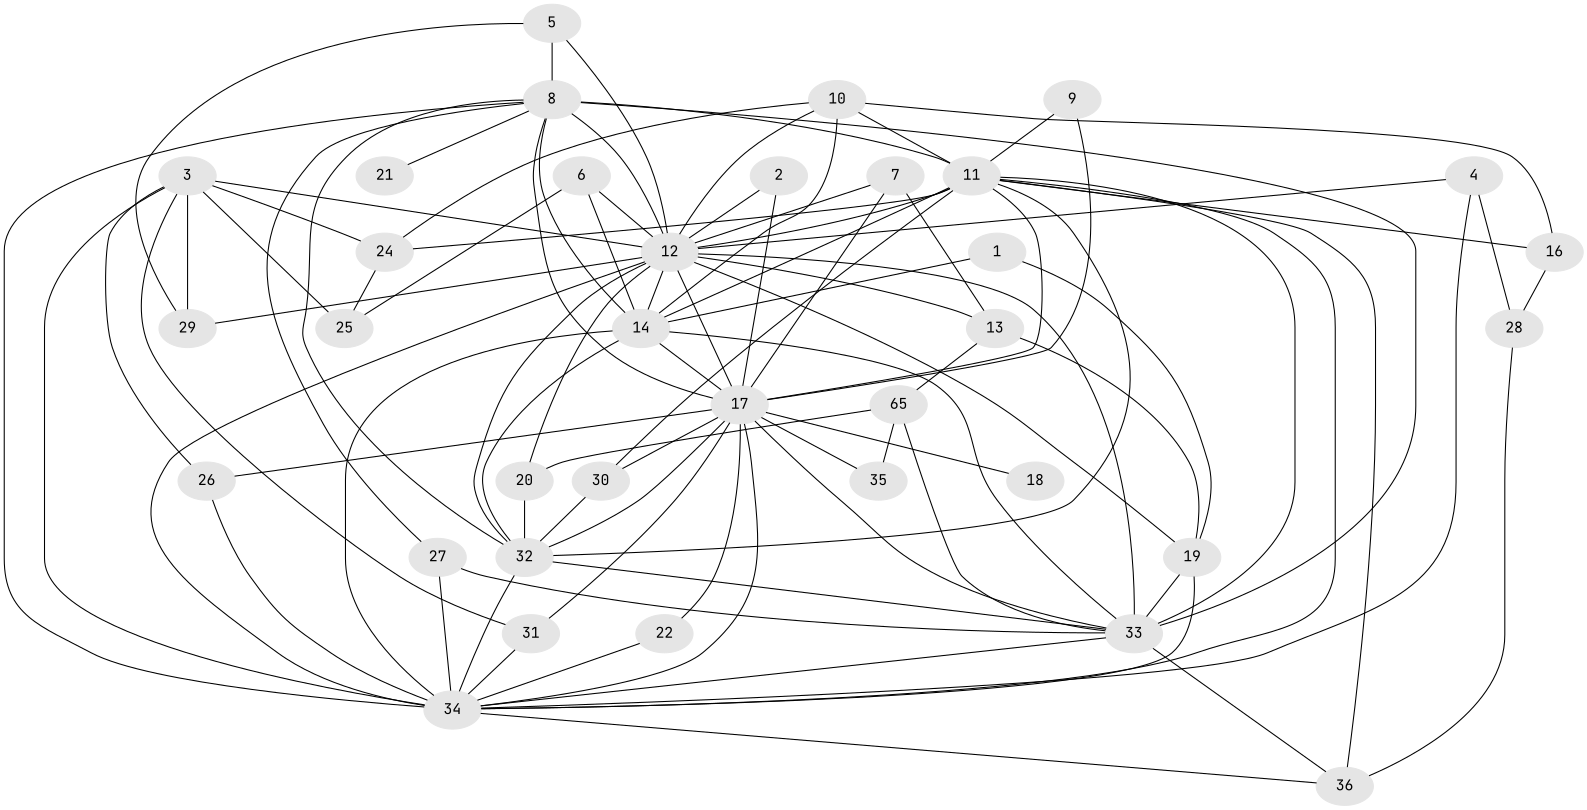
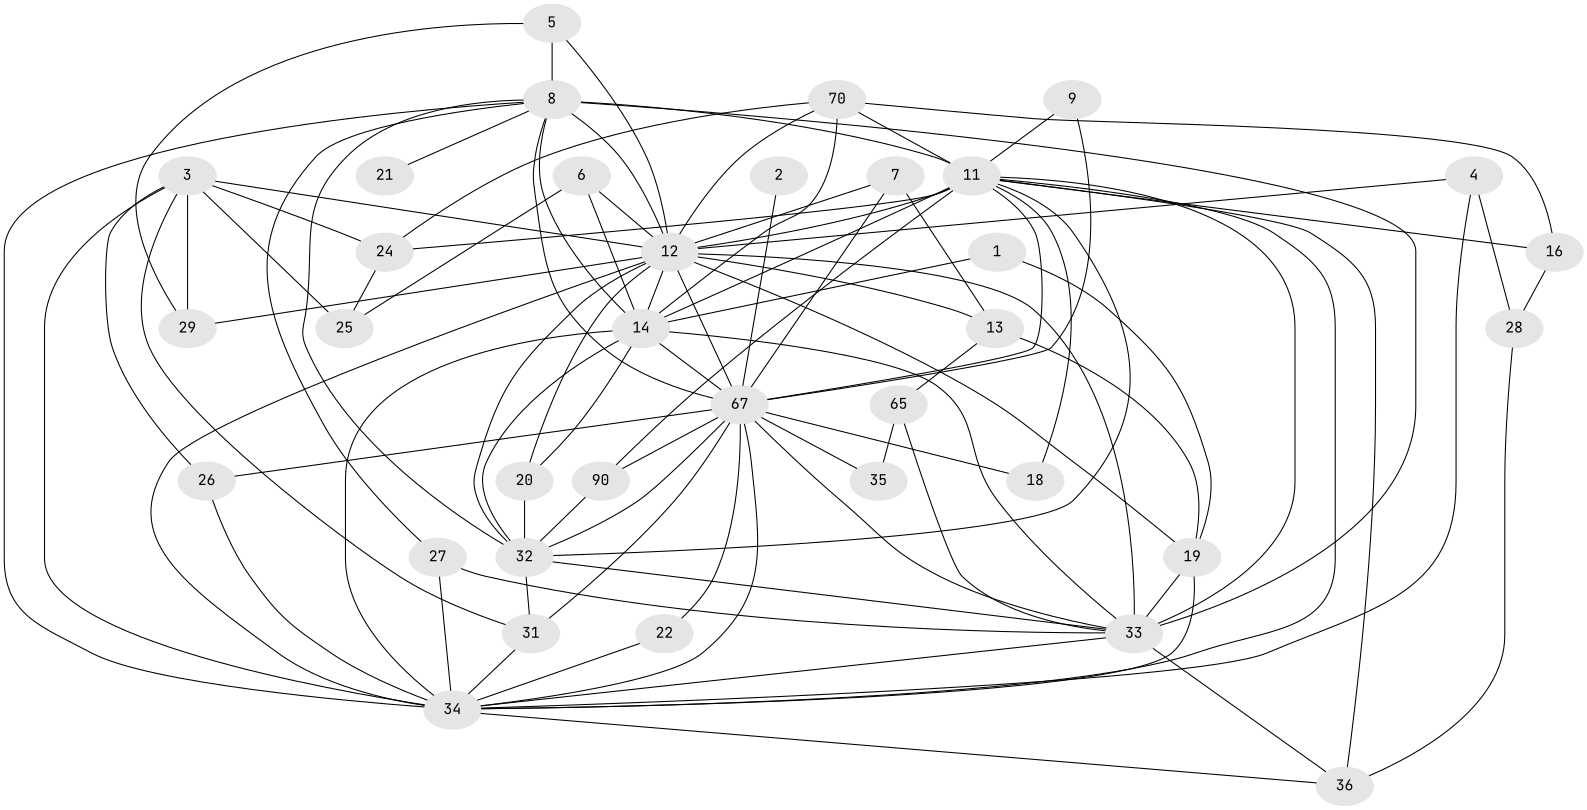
node "10": label "10" -> "70"
edge "2" -- "12": removed
edge "11" -- "18": added
node "17": label "17" -> "67"
edge "65" -- "20": now "14" -- "20"
node "30": label "30" -> "90"
edge "32" -- "34": now "32" -- "31"
